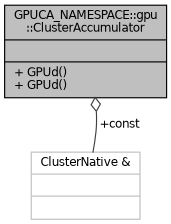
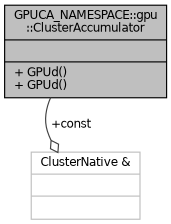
edge "ClusterNative &" -> "GPUCA_NAMESPACE::gpu": reversed
